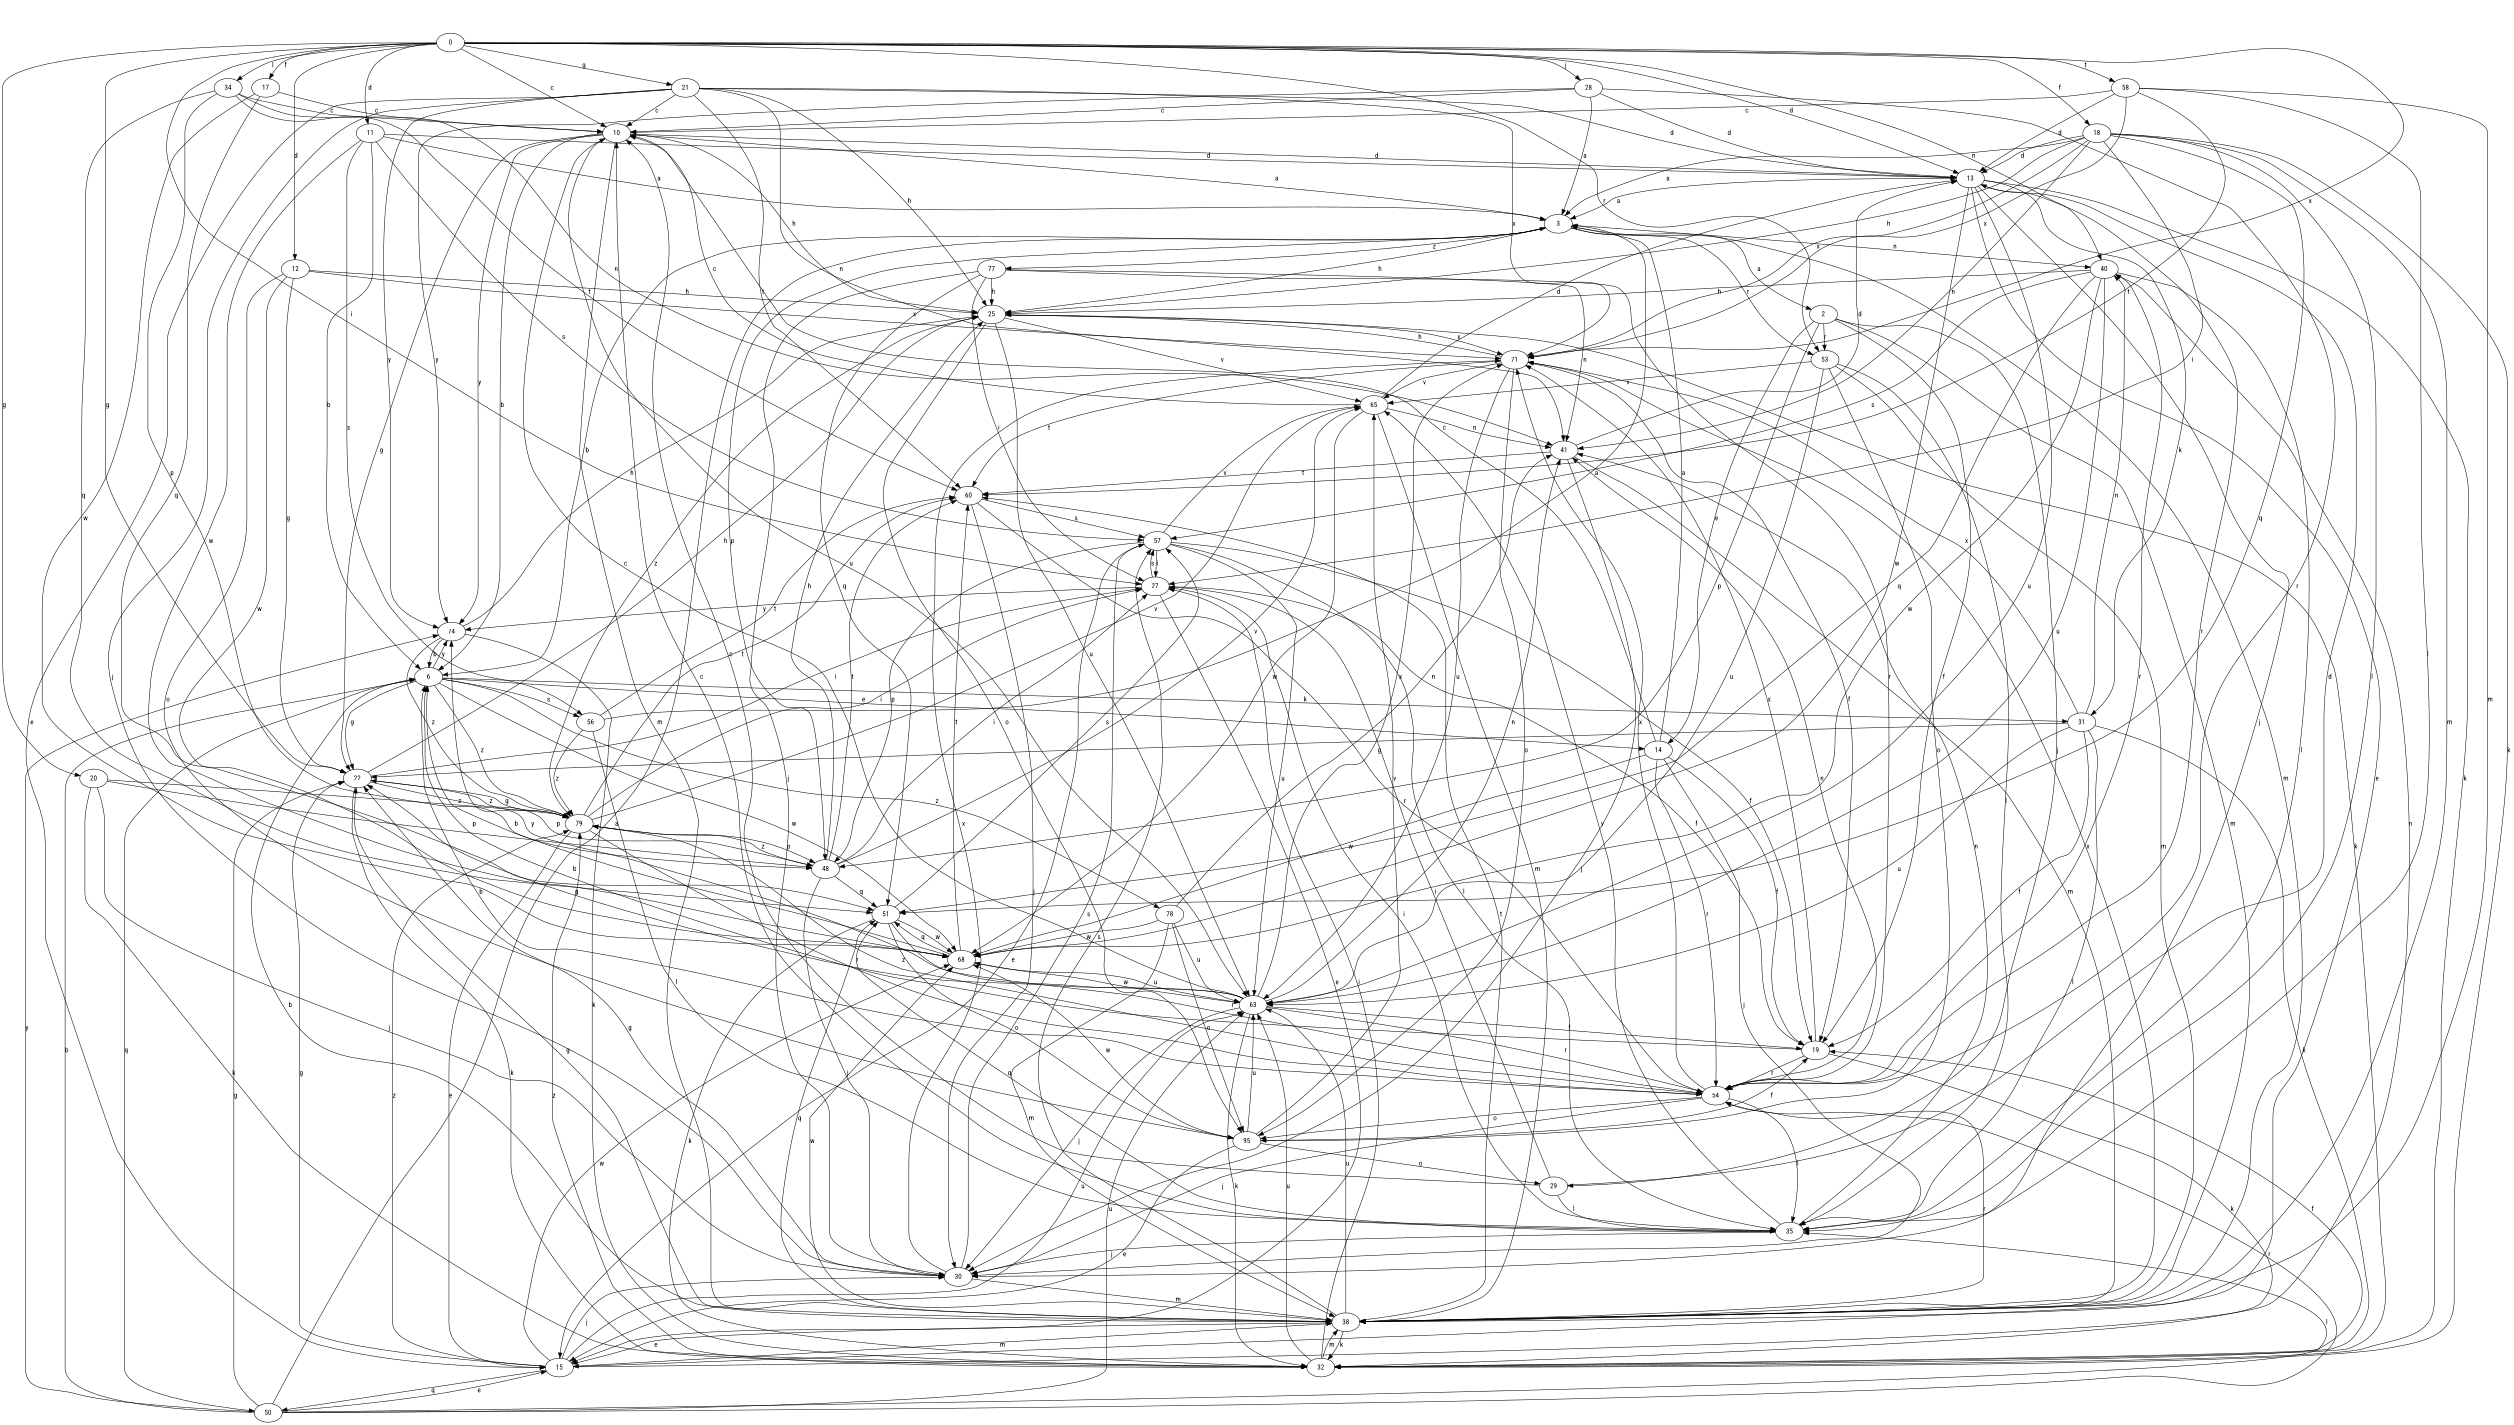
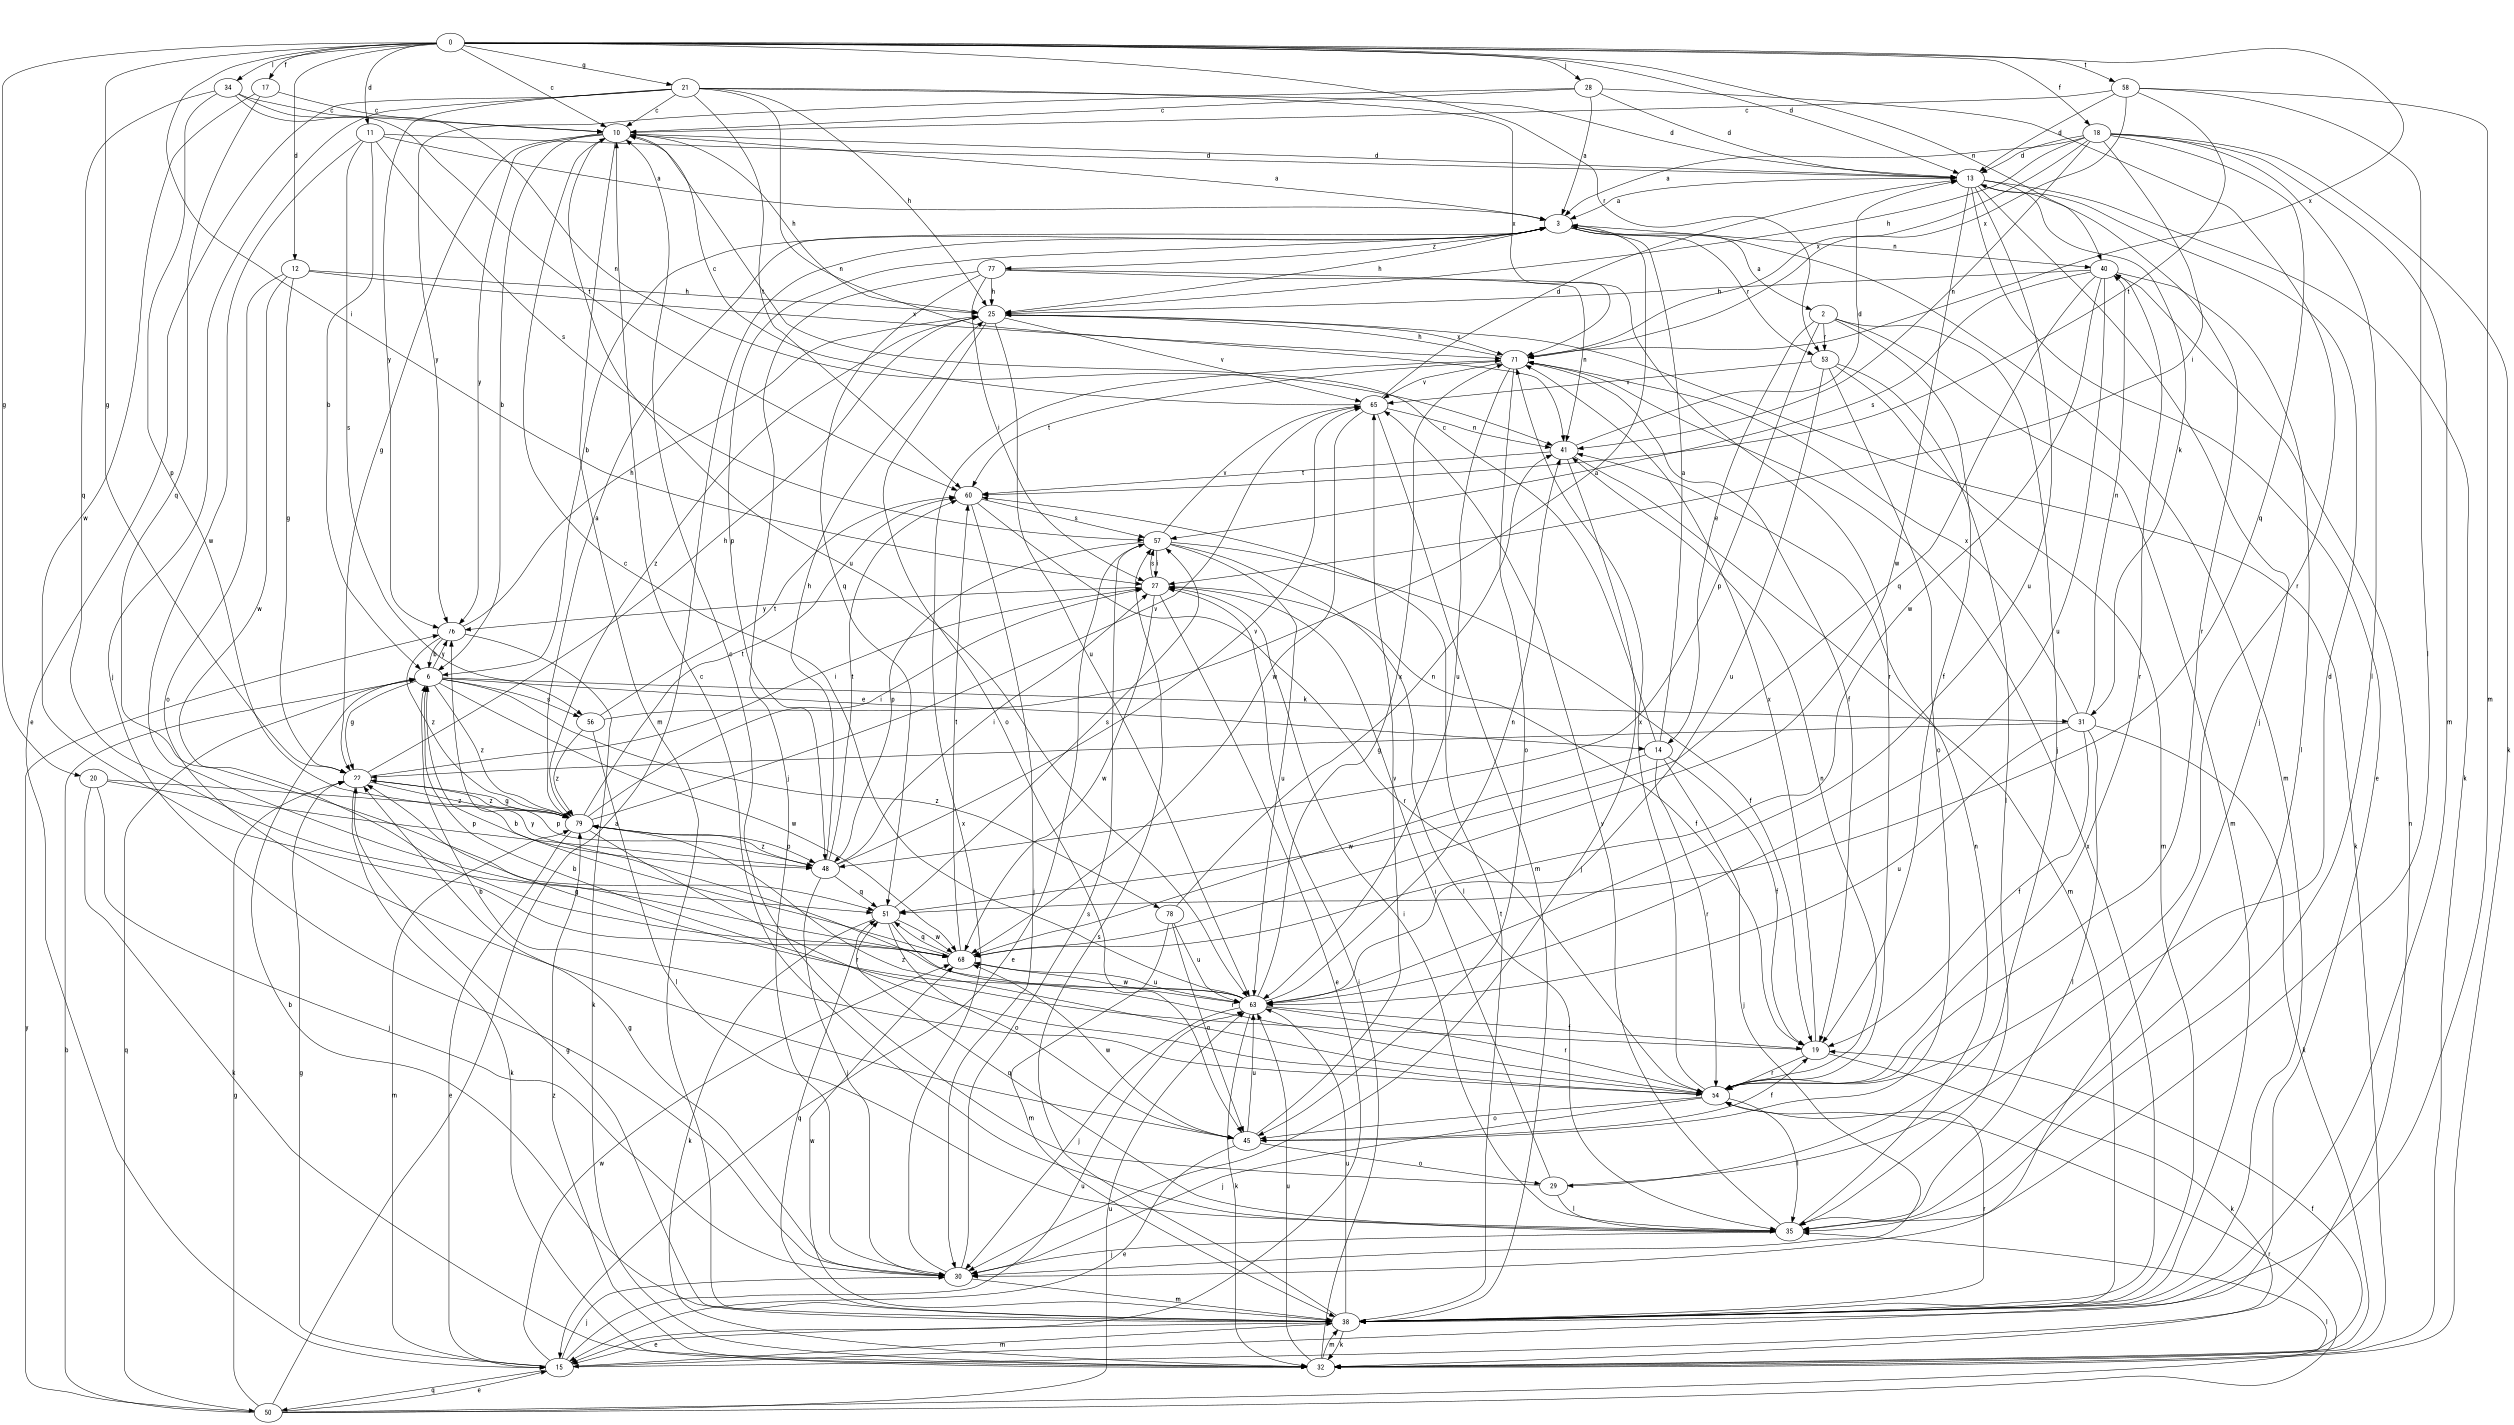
edge "79" -> "3": added, label "a"
node "74": label "74" -> "76"
edge "78" -> "68": now "27" -> "68"
edge "15" -> "79": label "z" -> "m"
node "95": label "95" -> "45"
